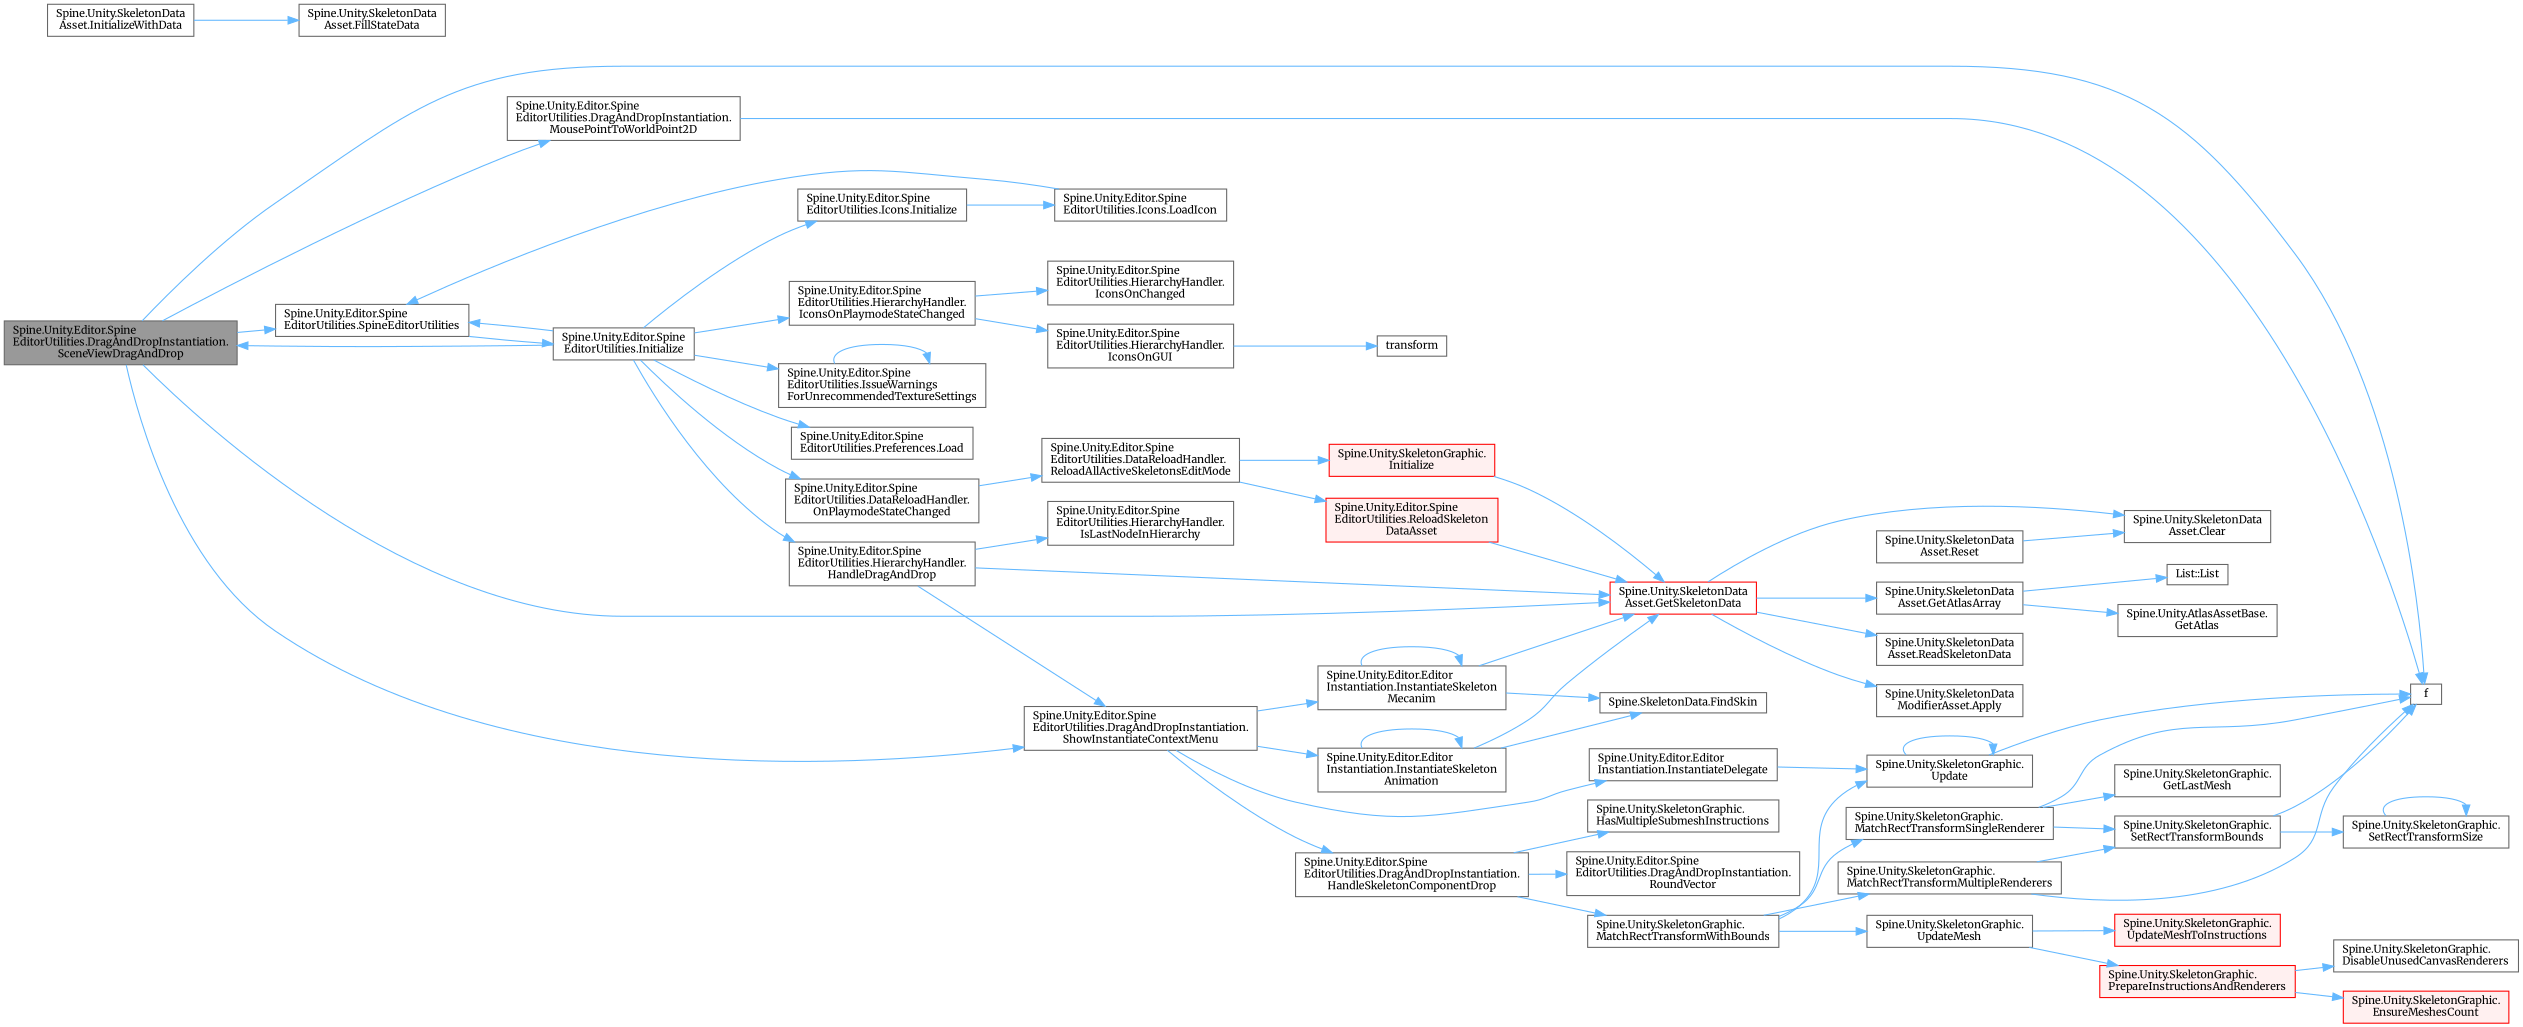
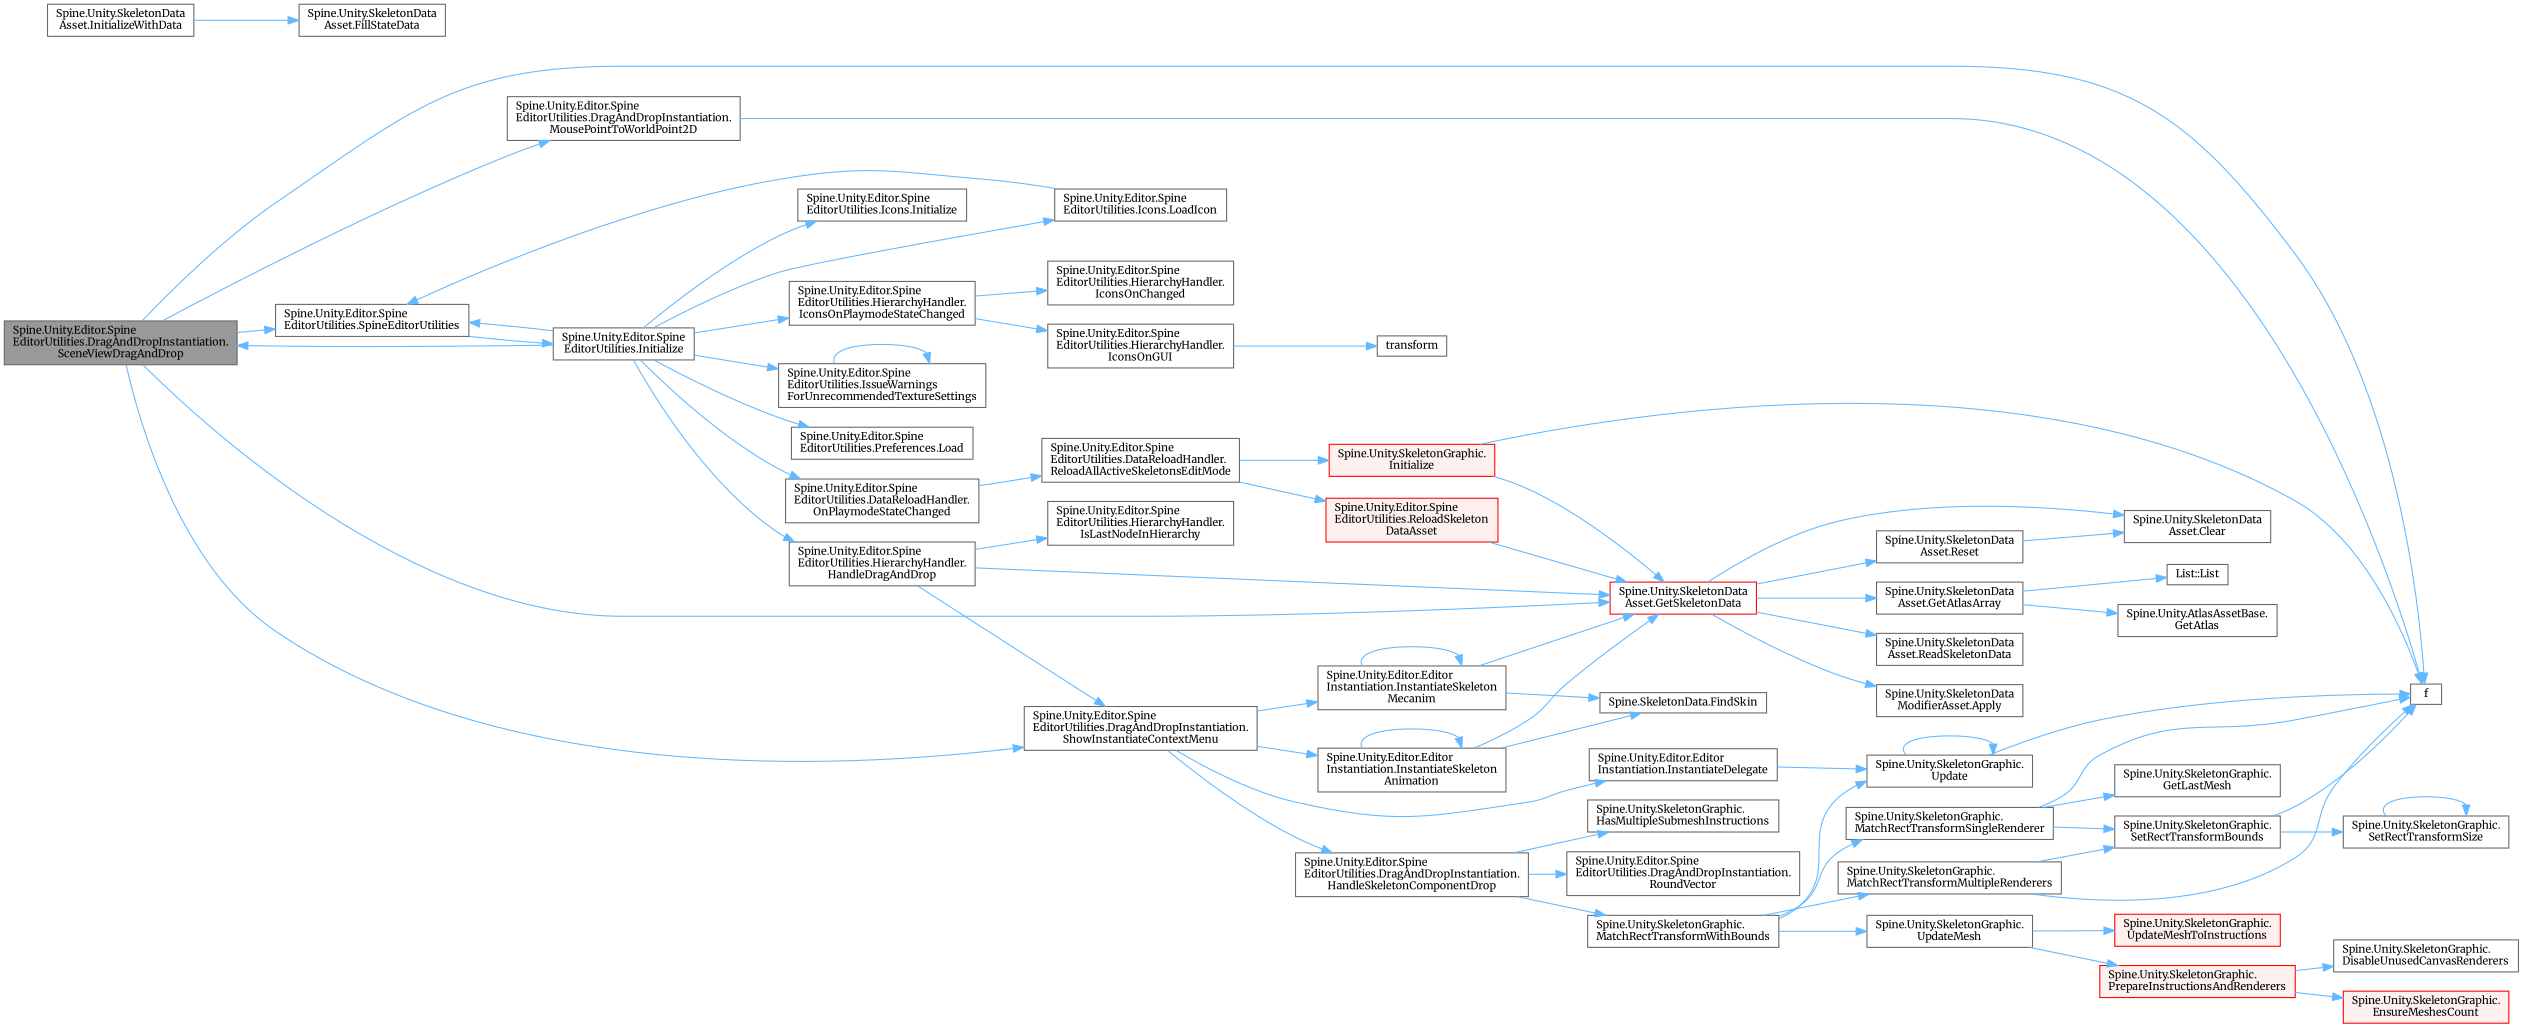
edge "Spine.Unity.Editor.Spine EditorUtilities.Icons.Initialize" -> "Spine.Unity.Editor.Spine EditorUtilities.Icons.LoadIcon": now "Spine.Unity.Editor.Spine EditorUtilities.Initialize" -> "Spine.Unity.Editor.Spine EditorUtilities.Icons.LoadIcon"
edge "Spine.Unity.SkeletonGraphic. Initialize" -> "f": added
edge "Spine.Unity.SkeletonData Asset.GetSkeletonData" -> "Spine.Unity.SkeletonData Asset.Reset": added
